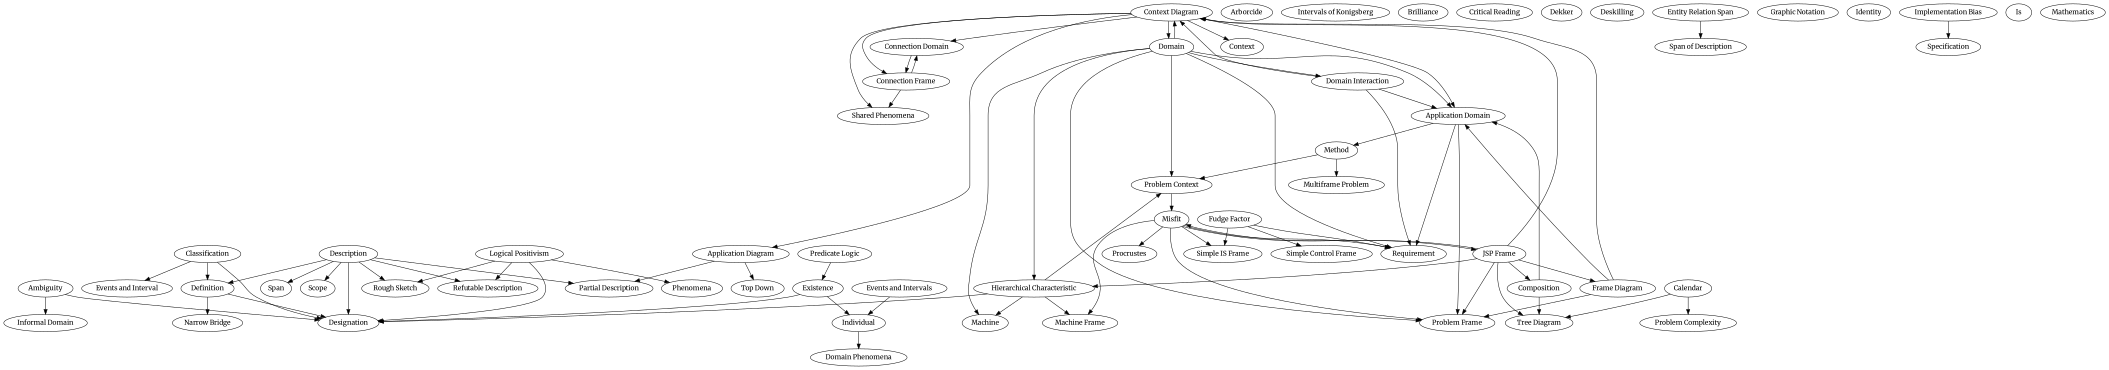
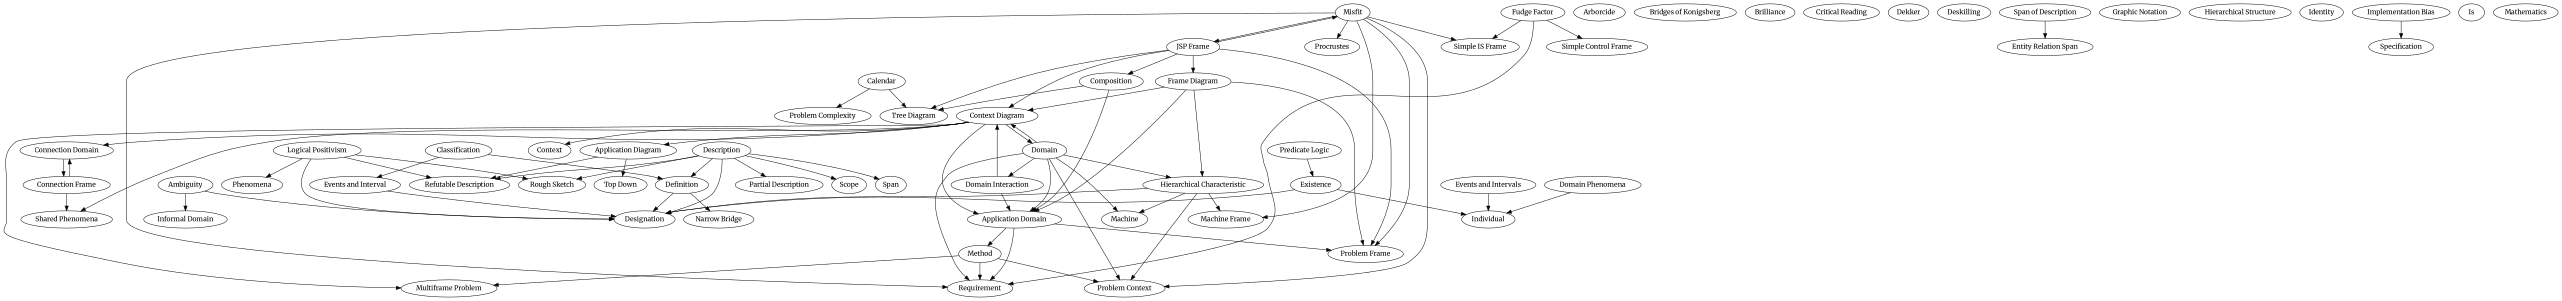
node "Intervals of Konigsberg": label "Intervals of Konigsberg" -> "Bridges of Konigsberg"
node "Hierarchical Structure": added
edge "Context Diagram" -> "Connection Frame": now "Context Diagram" -> "Multiframe Problem"
edge "Entity Relation Span" -> "Span of Description": reversed
edge "Domain Interaction" -> "Requirement": now "Method" -> "Requirement"
edge "Problem Context" -> "Misfit": reversed
edge "Application Diagram" -> "Partial Description": now "Application Diagram" -> "Refutable Description"
edge "Domain" -> "Problem Frame": removed
edge "JSP Frame" -> "Hierarchical Characteristic": now "Frame Diagram" -> "Hierarchical Characteristic"
edge "Classification" -> "Designation": now "Events and Interval" -> "Designation"
edge "Individual" -> "Domain Phenomena": reversed
